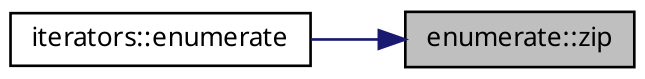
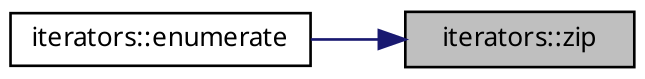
node "enumerate::zip": label "enumerate::zip" -> "iterators::zip"
